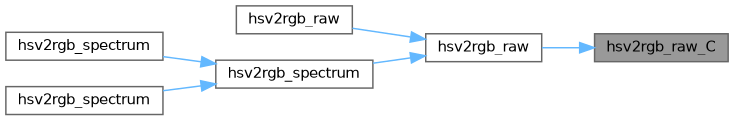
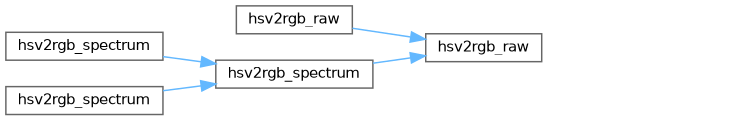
node "hsv2rgb_raw_C": removed
